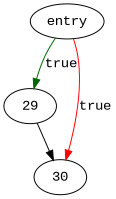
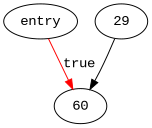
edge "entry" -> "29": removed, label "true"
node "30": label "30" -> "60"
